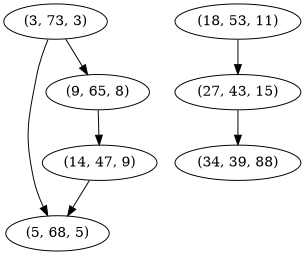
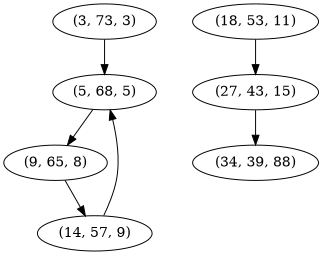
edge "(3, 73, 3)" -> "(9, 65, 8)": now "(5, 68, 5)" -> "(9, 65, 8)"
node "(14, 47, 9)": label "(14, 47, 9)" -> "(14, 57, 9)"
